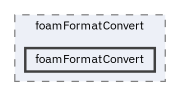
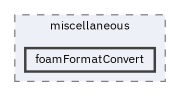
cluster "foamFormatConvert": label "foamFormatConvert" -> "miscellaneous"
